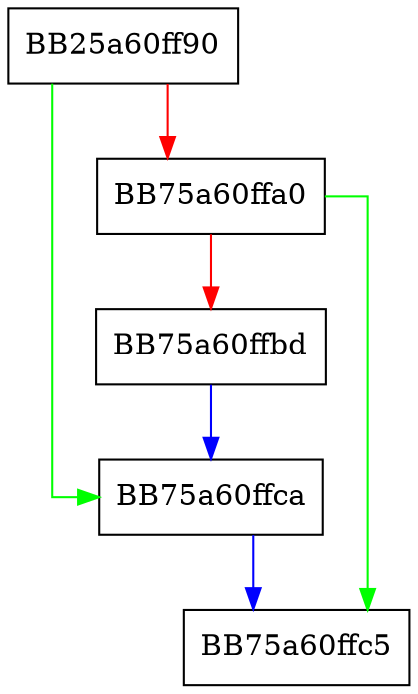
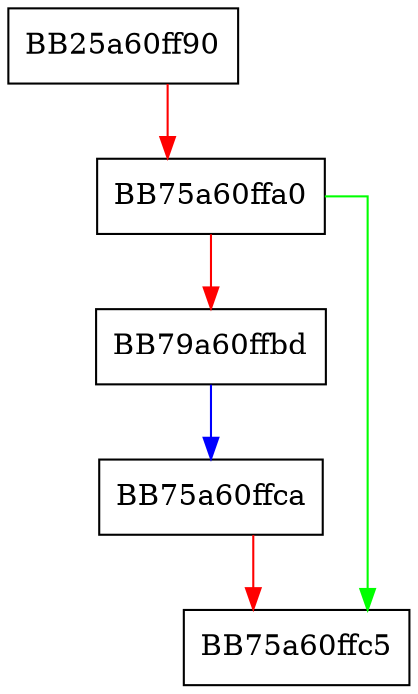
edge "BB25a60ff90" -> "BB75a60ffca": removed
node "BB75a60ffbd": label "BB75a60ffbd" -> "BB79a60ffbd"
edge "BB75a60ffca" -> "BB75a60ffc5": color blue -> red
